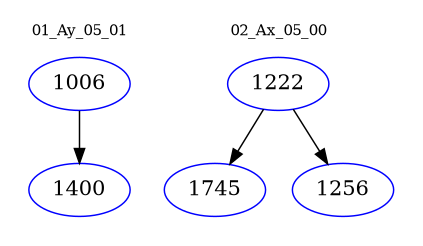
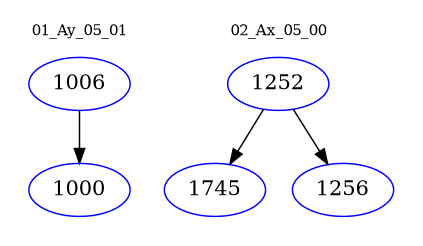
node "1222": label "1222" -> "1252"
node "1400": label "1400" -> "1000"
